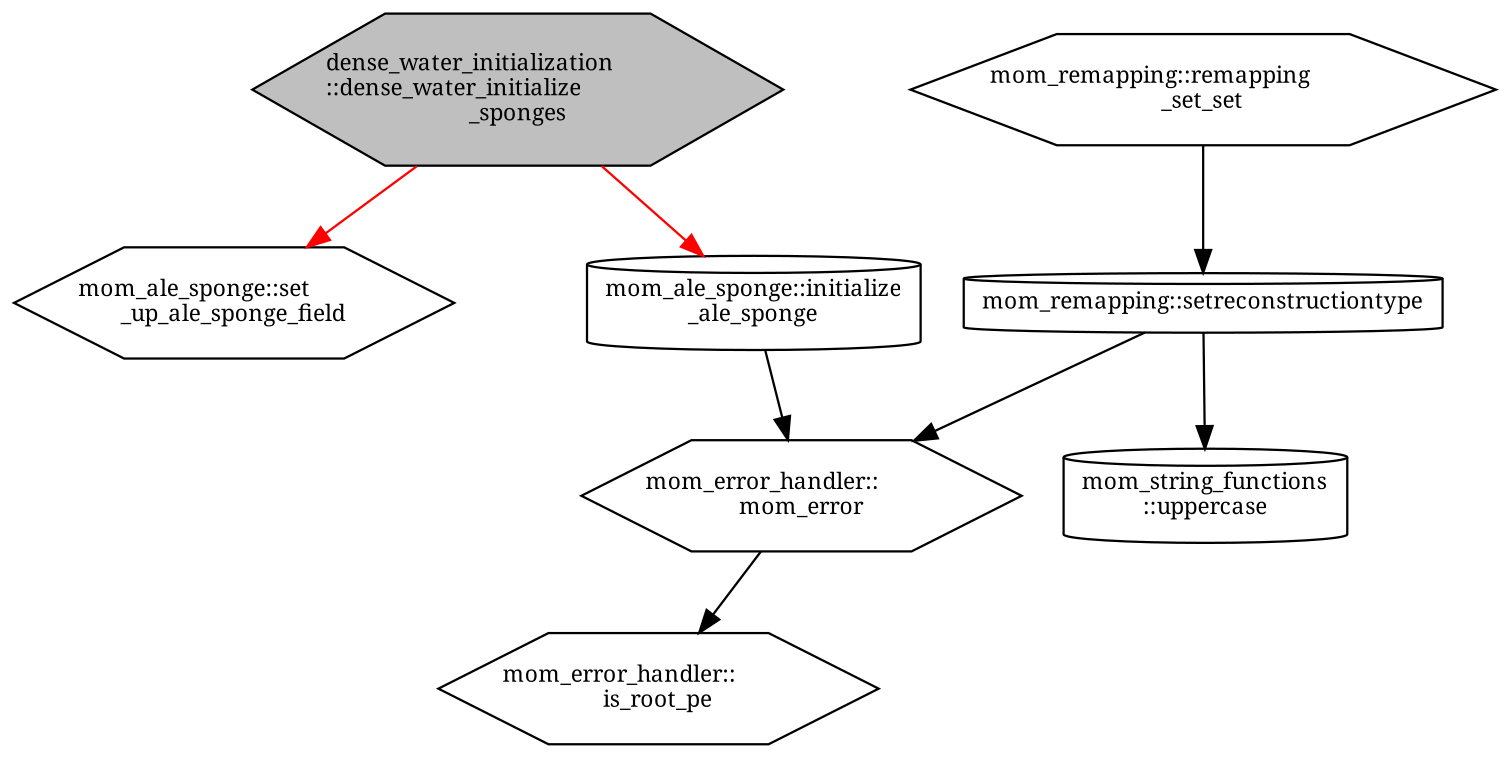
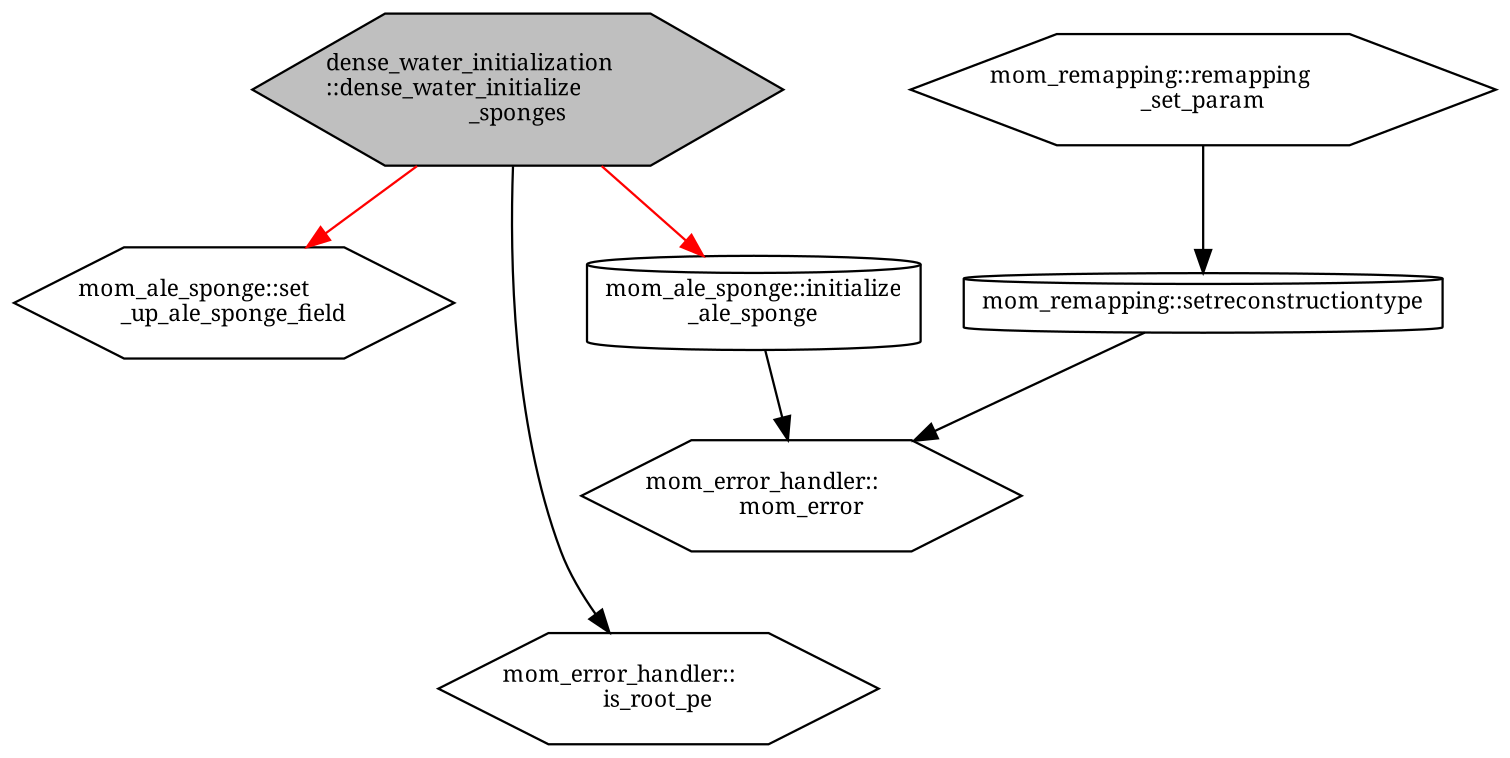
node "mom_remapping::remapping _set_set": label "mom_remapping::remapping _set_set" -> "mom_remapping::remapping _set_param"
node "mom_string_functions ::uppercase": removed
edge "mom_error_handler:: mom_error" -> "mom_error_handler:: is_root_pe": now "dense_water_initialization ::dense_water_initialize _sponges" -> "mom_error_handler:: is_root_pe"
